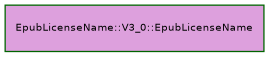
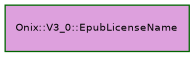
node "EpubLicenseName::V3_0::EpubLicenseName": label "EpubLicenseName::V3_0::EpubLicenseName" -> "Onix::V3_0::EpubLicenseName"
